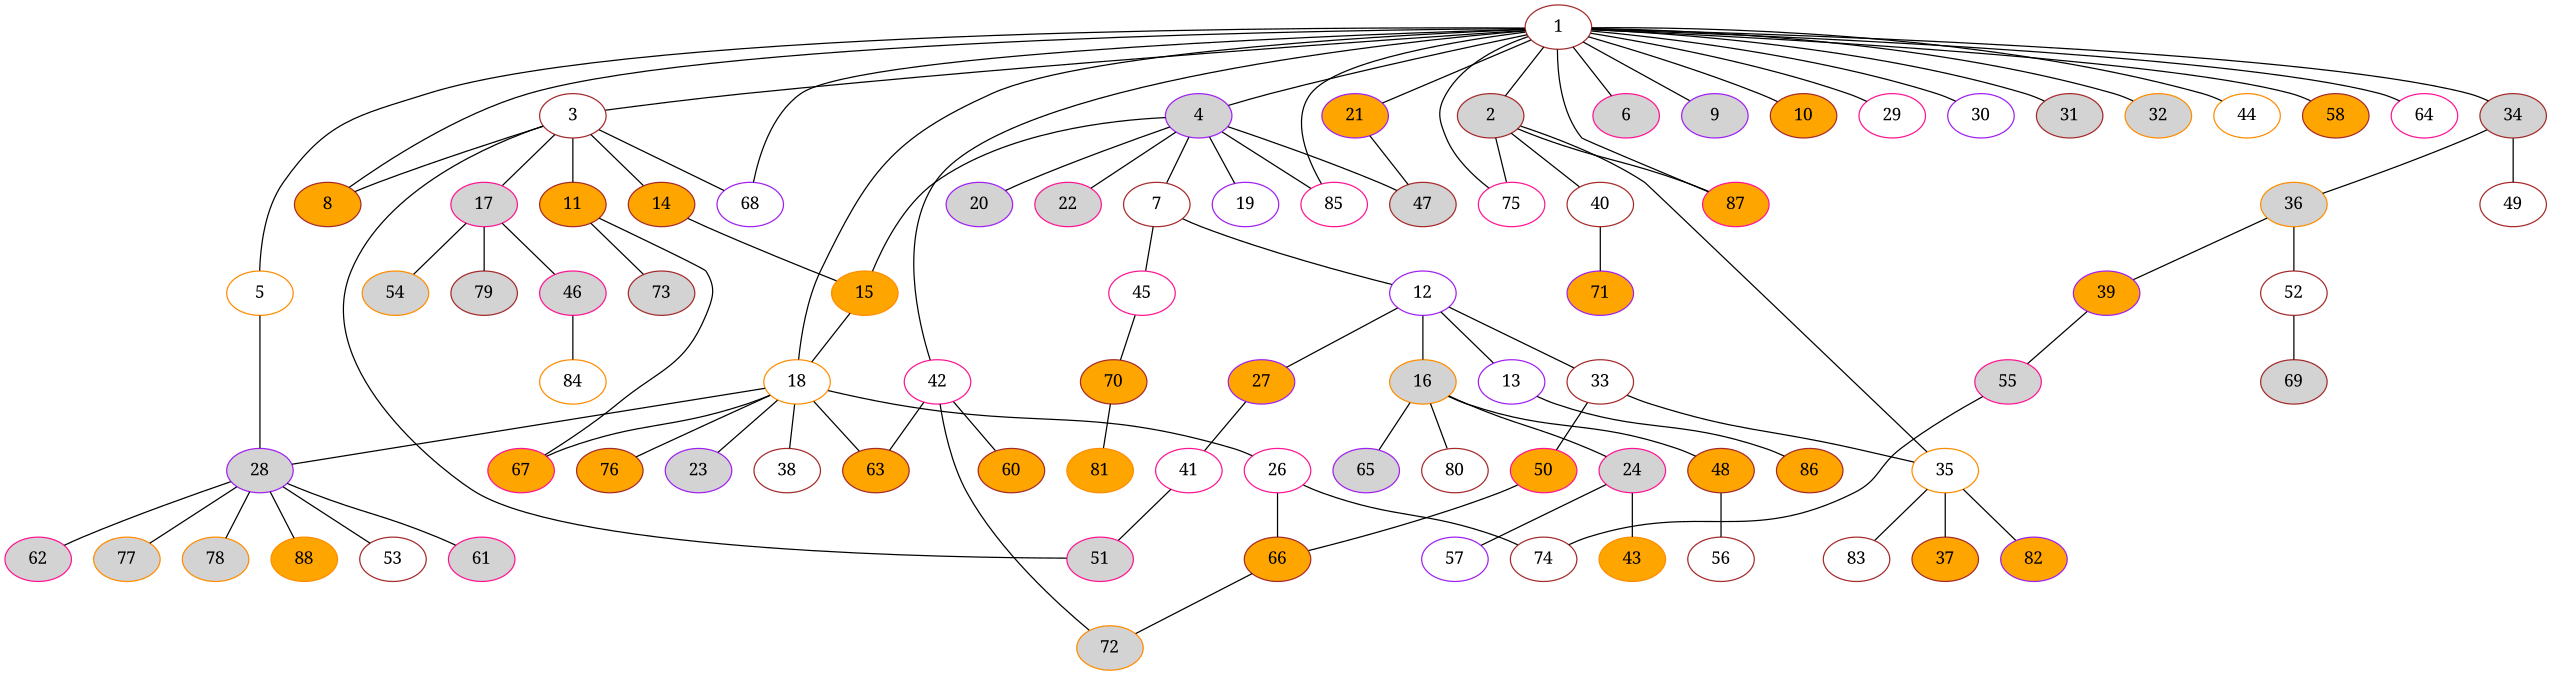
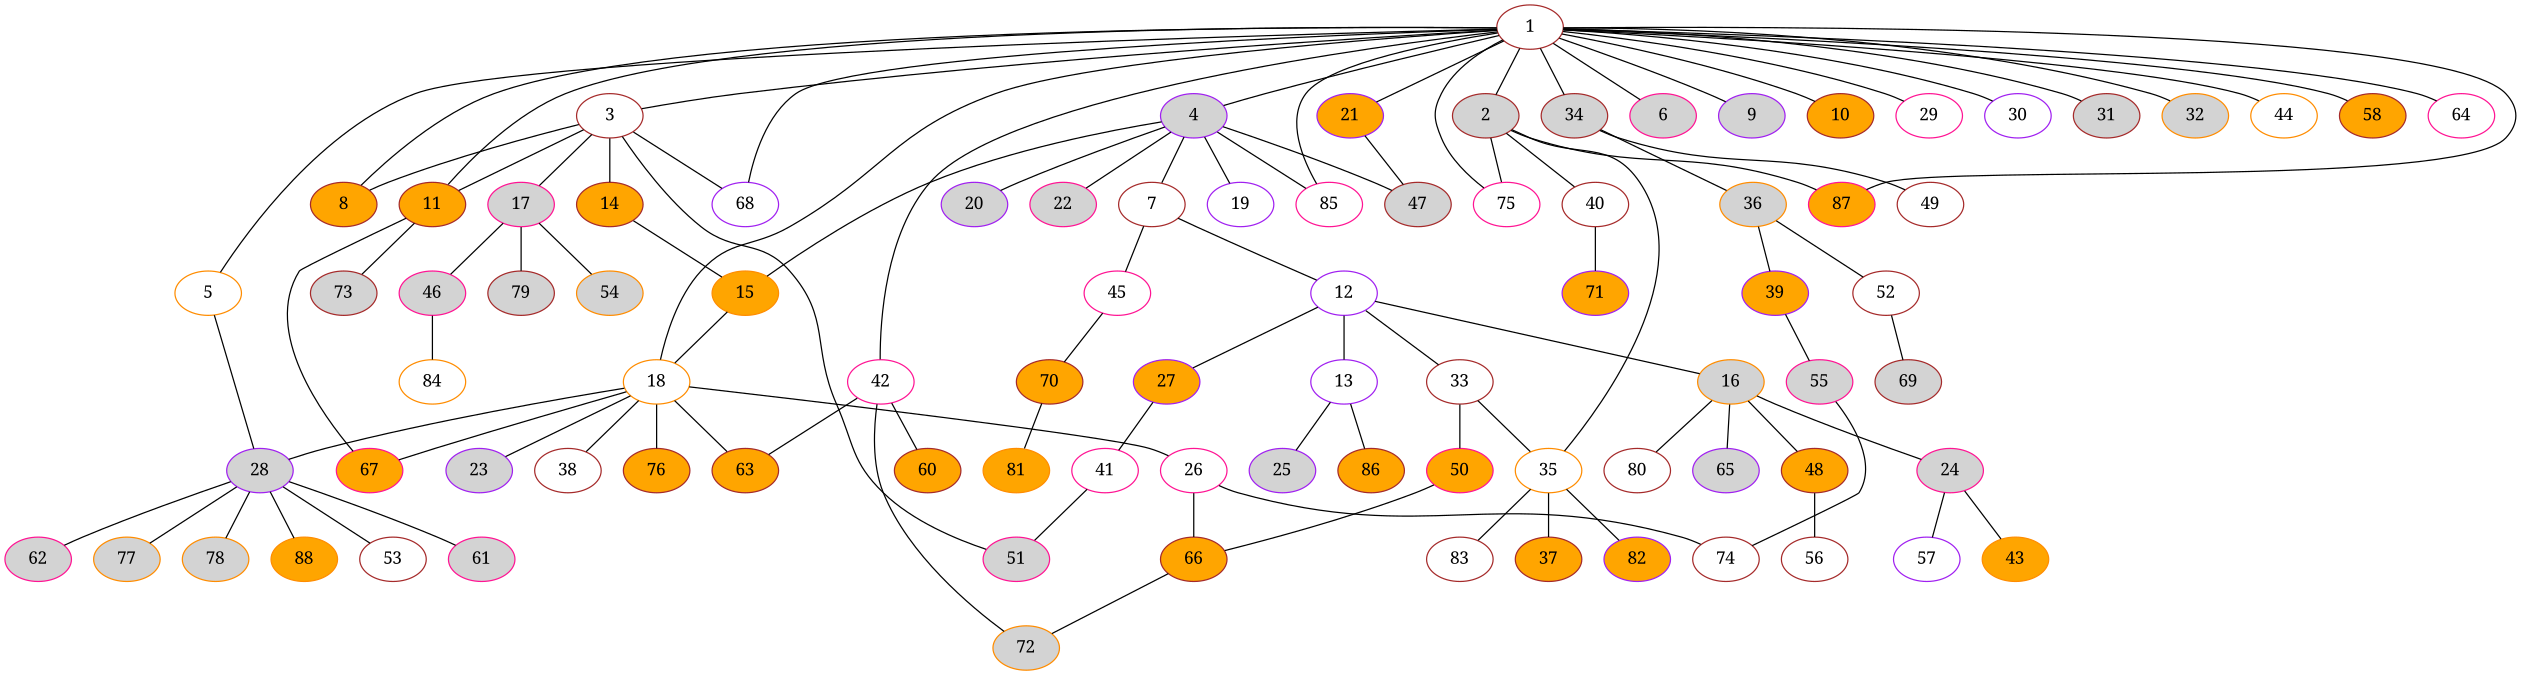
edge "1" -- "11": added
node "25": added
